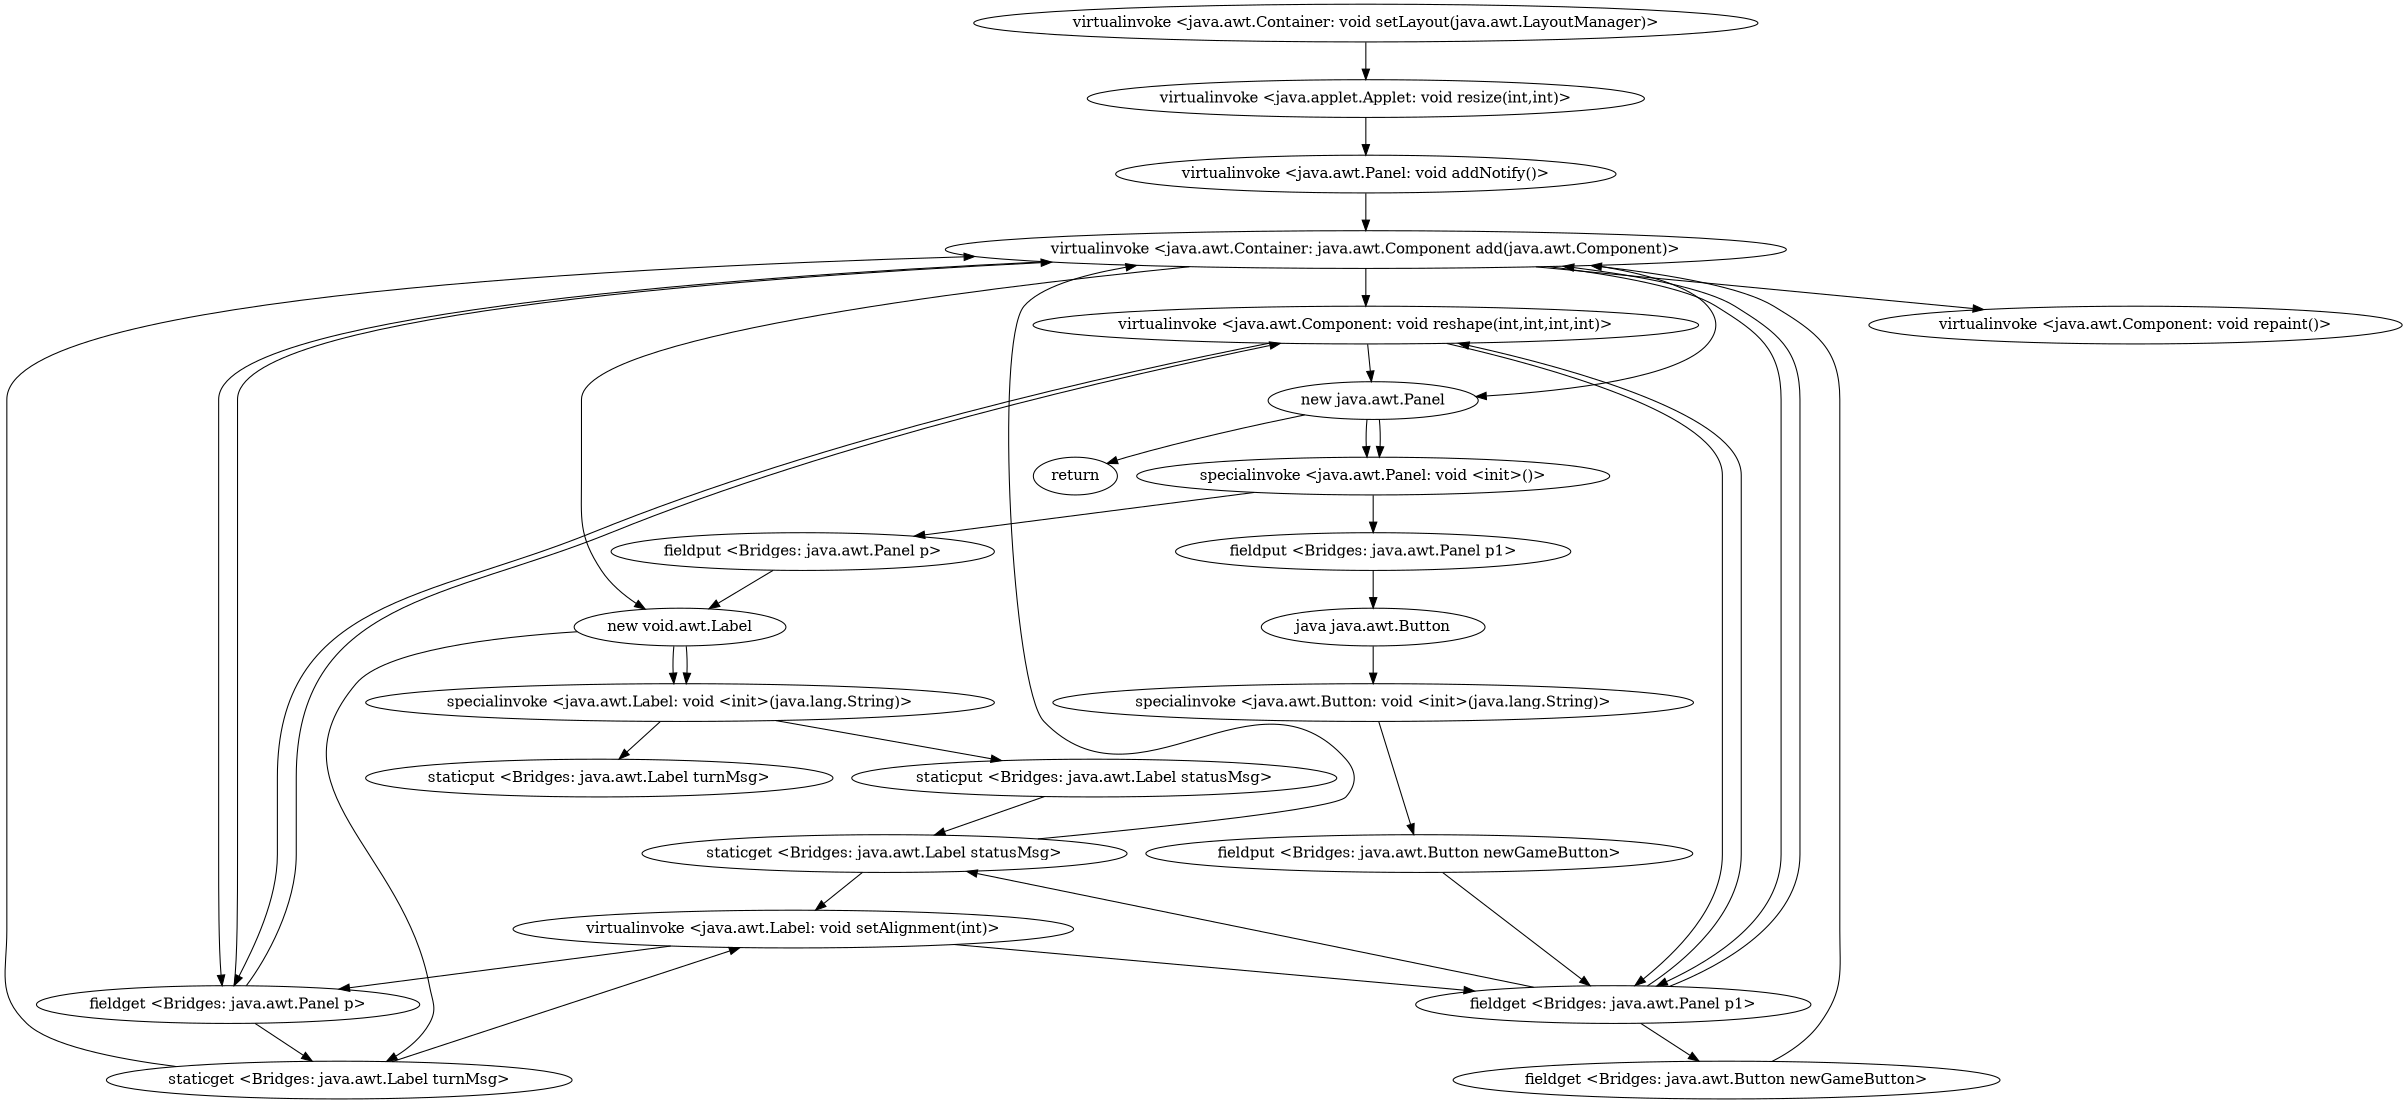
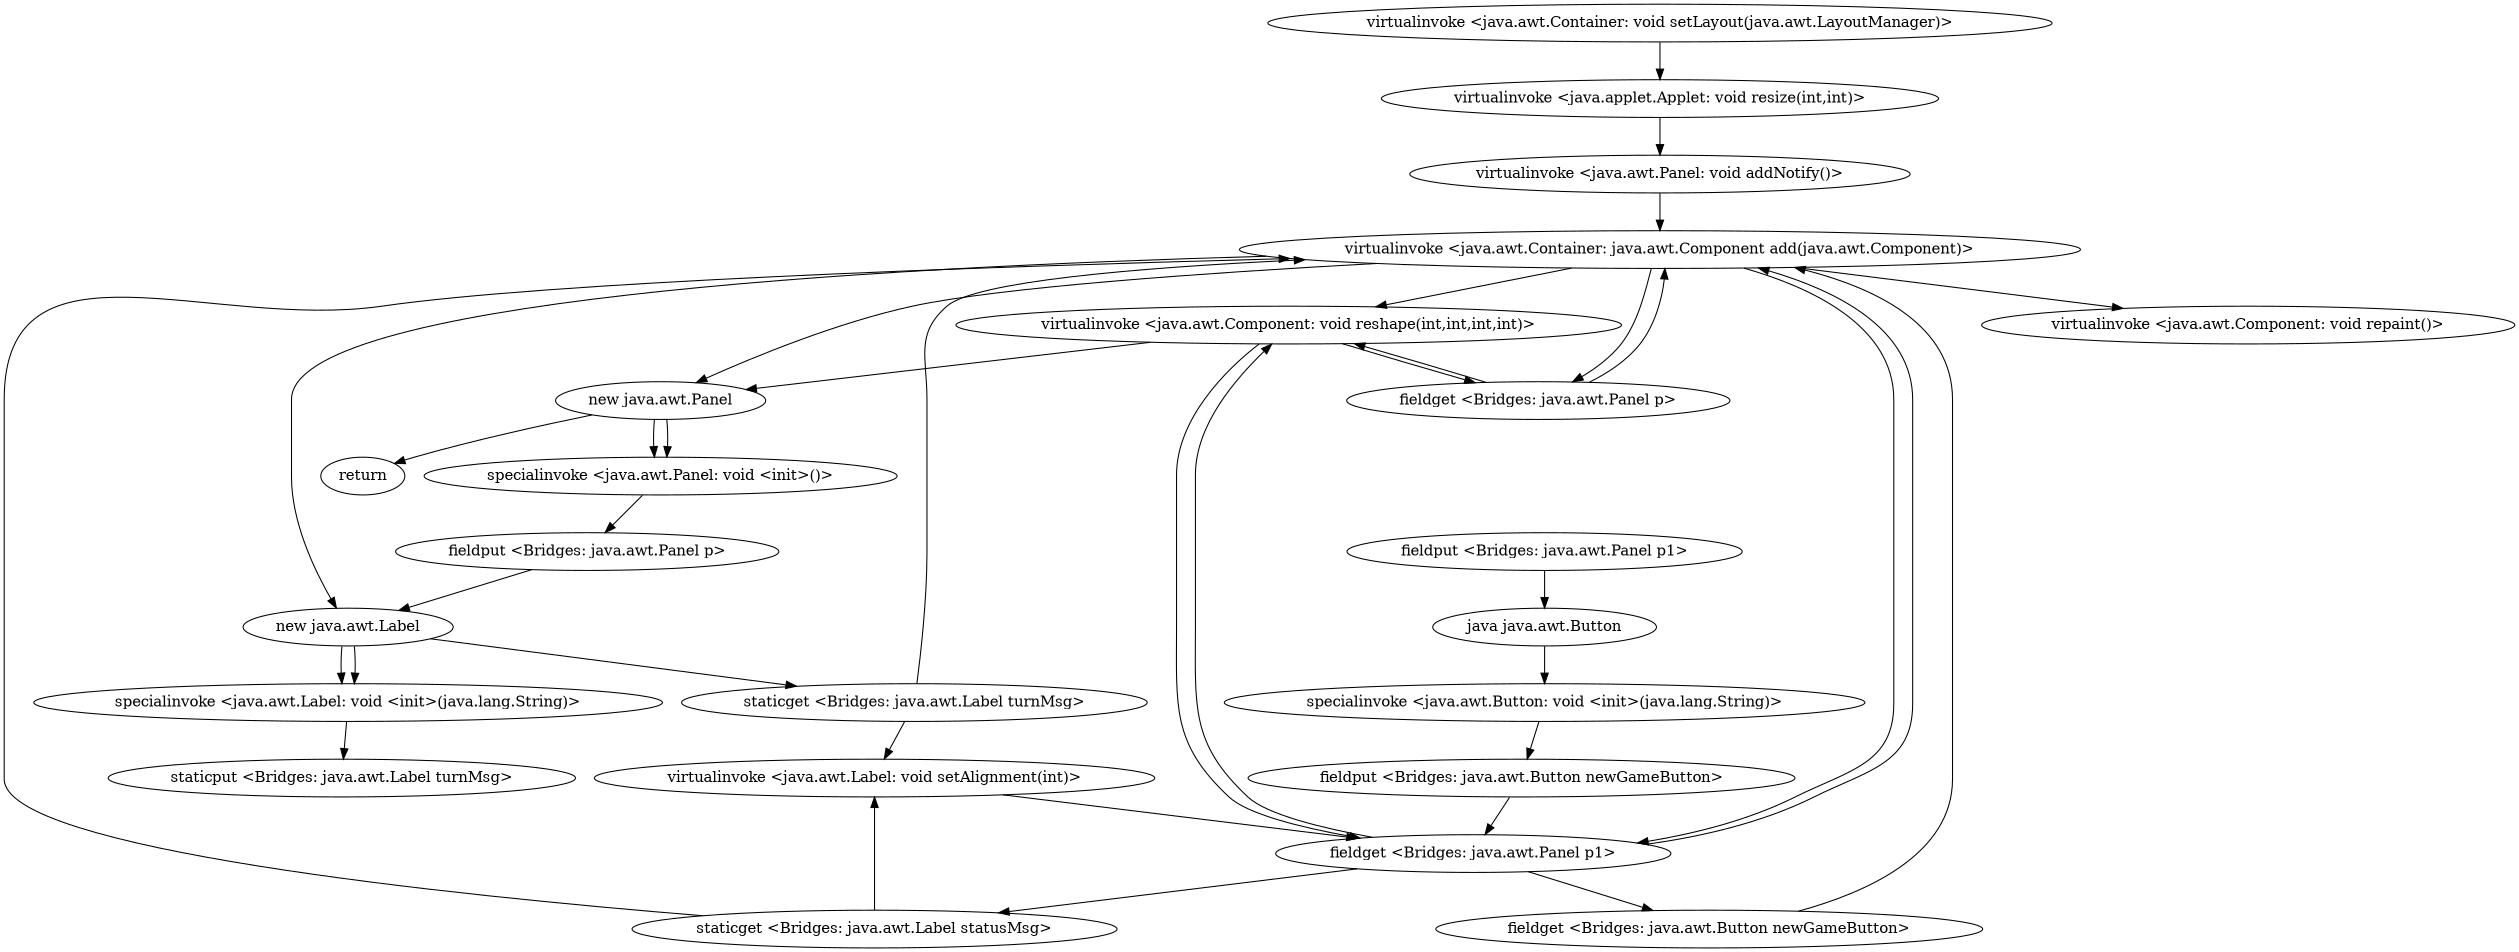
edge "specialinvoke <java.awt.Panel: void <init>()>" -> "fieldput <Bridges: java.awt.Panel p1>": removed
node "new void.awt.Label": label "new void.awt.Label" -> "new java.awt.Label"
node "staticput <Bridges: java.awt.Label statusMsg>": removed
edge "virtualinvoke <java.awt.Label: void setAlignment(int)>" -> "fieldget <Bridges: java.awt.Panel p>": removed
edge "fieldget <Bridges: java.awt.Panel p>" -> "staticget <Bridges: java.awt.Label turnMsg>": removed
